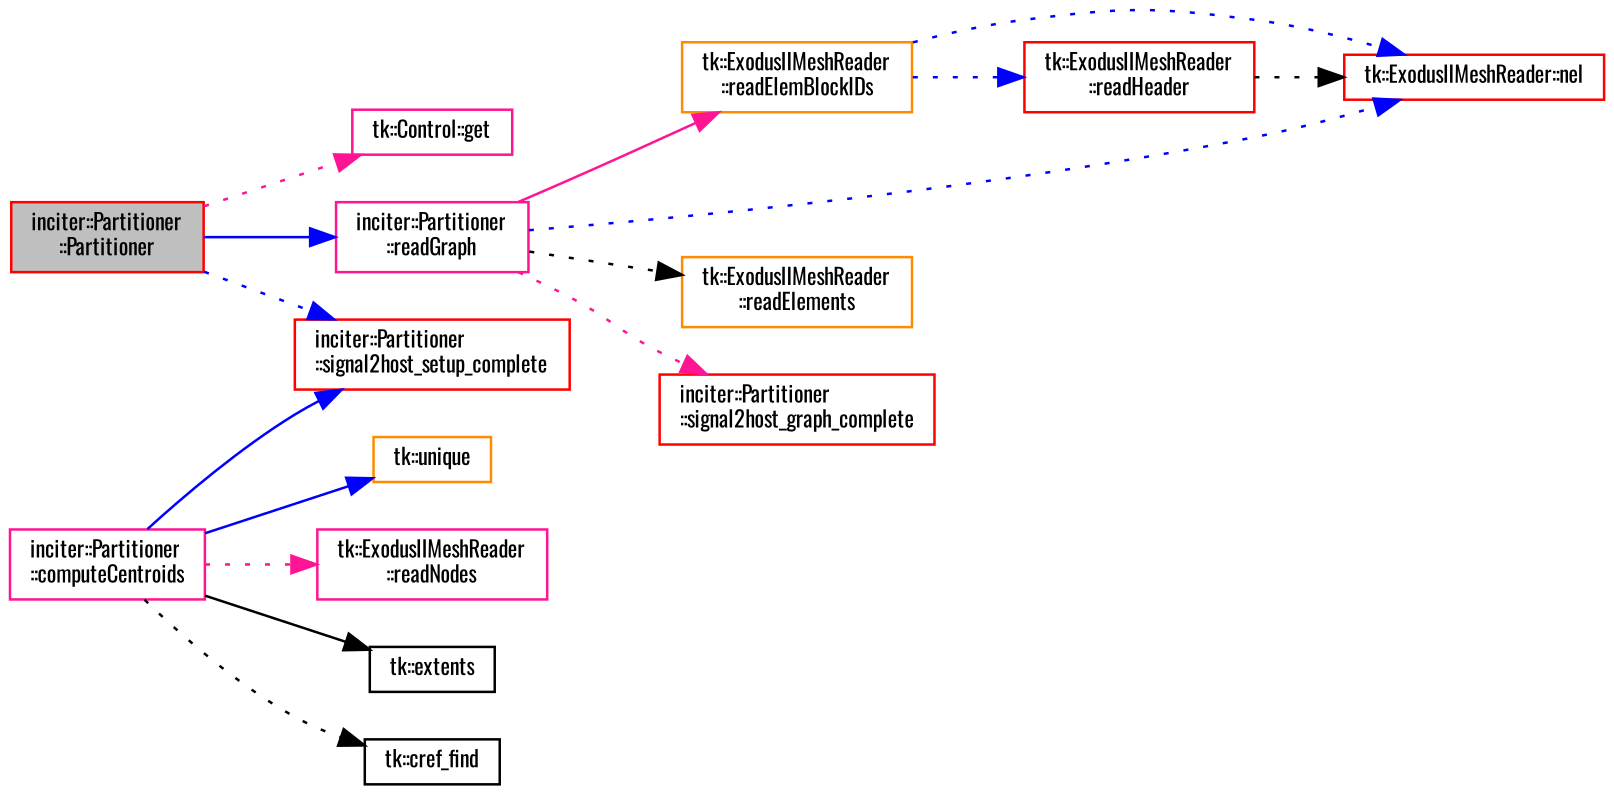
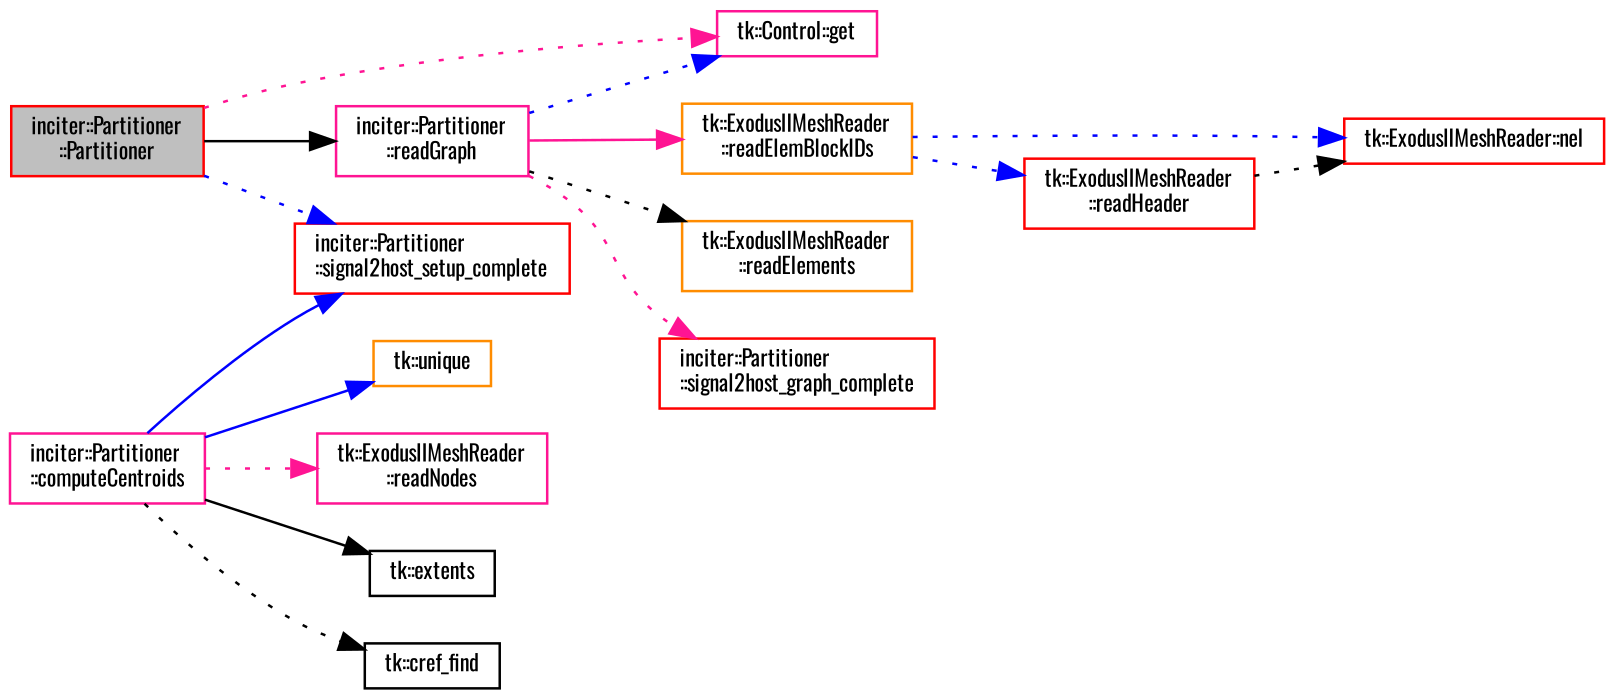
edge "inciter::Partitioner ::readGraph" -> "tk::ExodusIIMeshReader::nel": now "inciter::Partitioner ::readGraph" -> "tk::Control::get"
edge "inciter::Partitioner ::Partitioner" -> "inciter::Partitioner ::readGraph": color blue -> black
